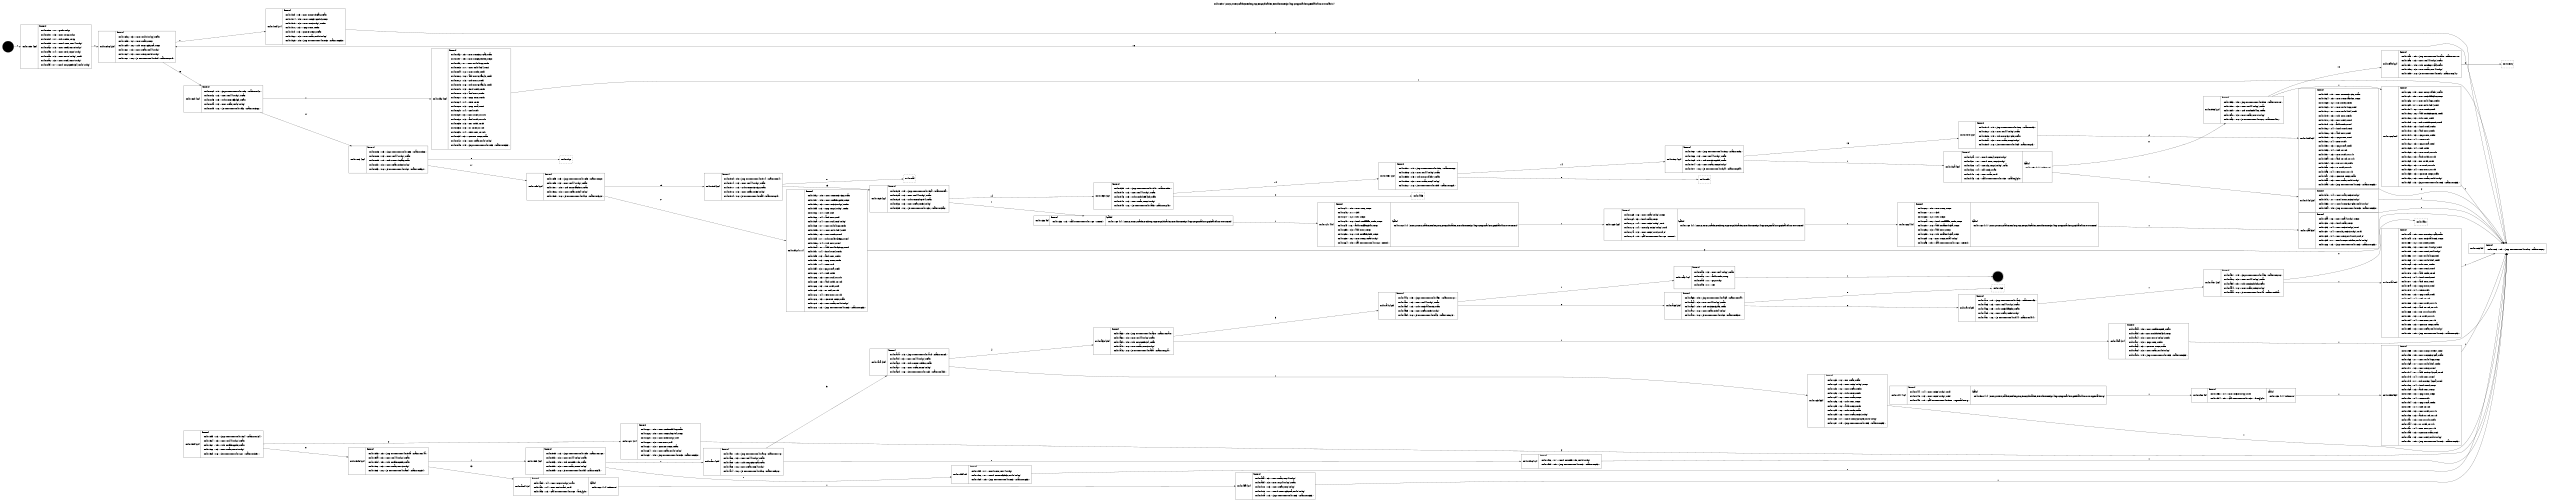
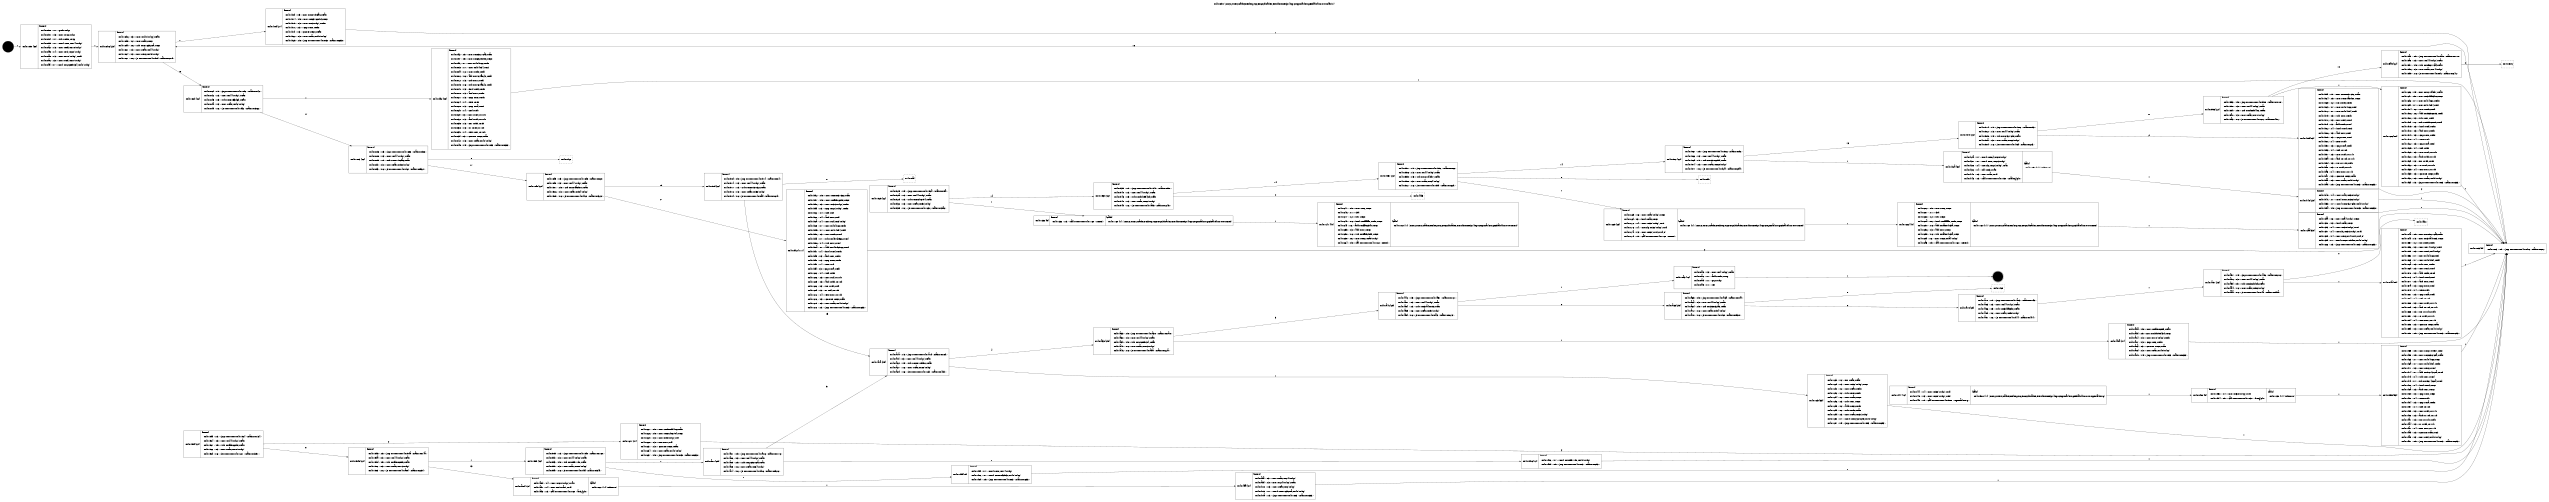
edge "0x401b2a [30]" -> "0x401993 [22]": now "0x40197d [22]" -> "0x401993 [22]"
edge "0x40190f [22]" -> "0x401925 [22]": now "0x40190f [22]" -> "0x401a1a [25]"
edge "0x401c41 [40]" -> "0x401c69 [25]": now "0x401951 [22]" -> "0x401c69 [25]"
